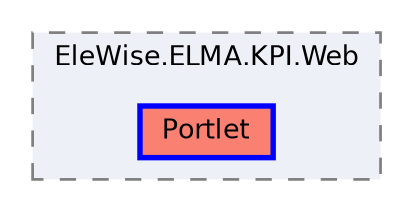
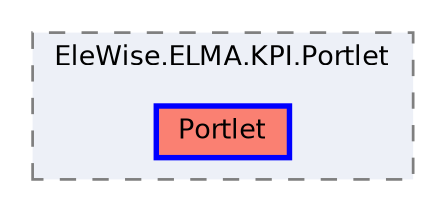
cluster "EleWise.ELMA.KPI.Web": label "EleWise.ELMA.KPI.Web" -> "EleWise.ELMA.KPI.Portlet"
